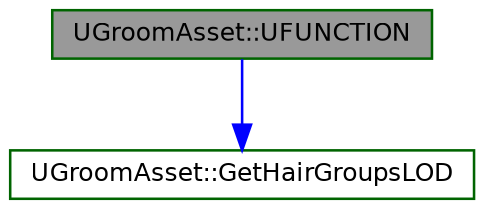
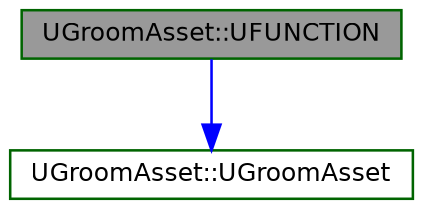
node "UGroomAsset::GetHairGroupsLOD": label "UGroomAsset::GetHairGroupsLOD" -> "UGroomAsset::UGroomAsset"
